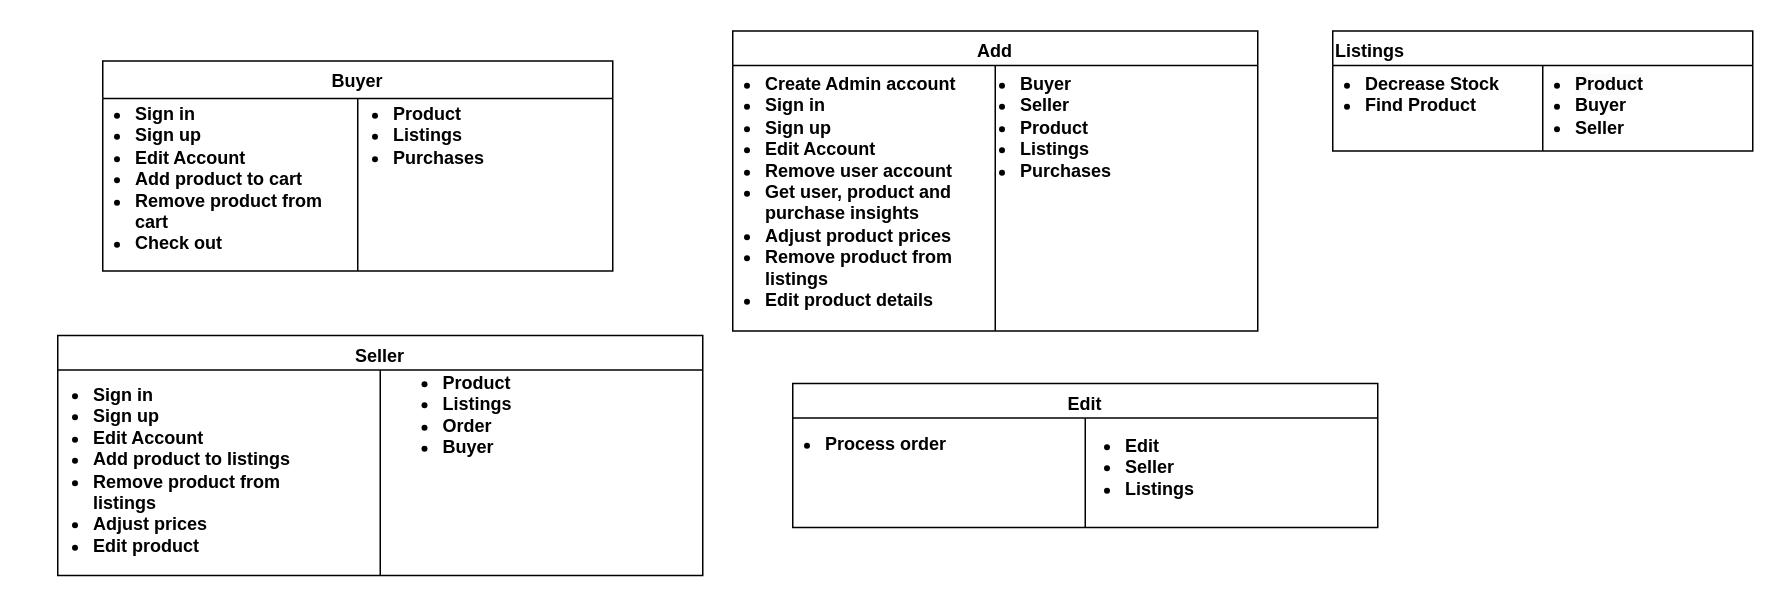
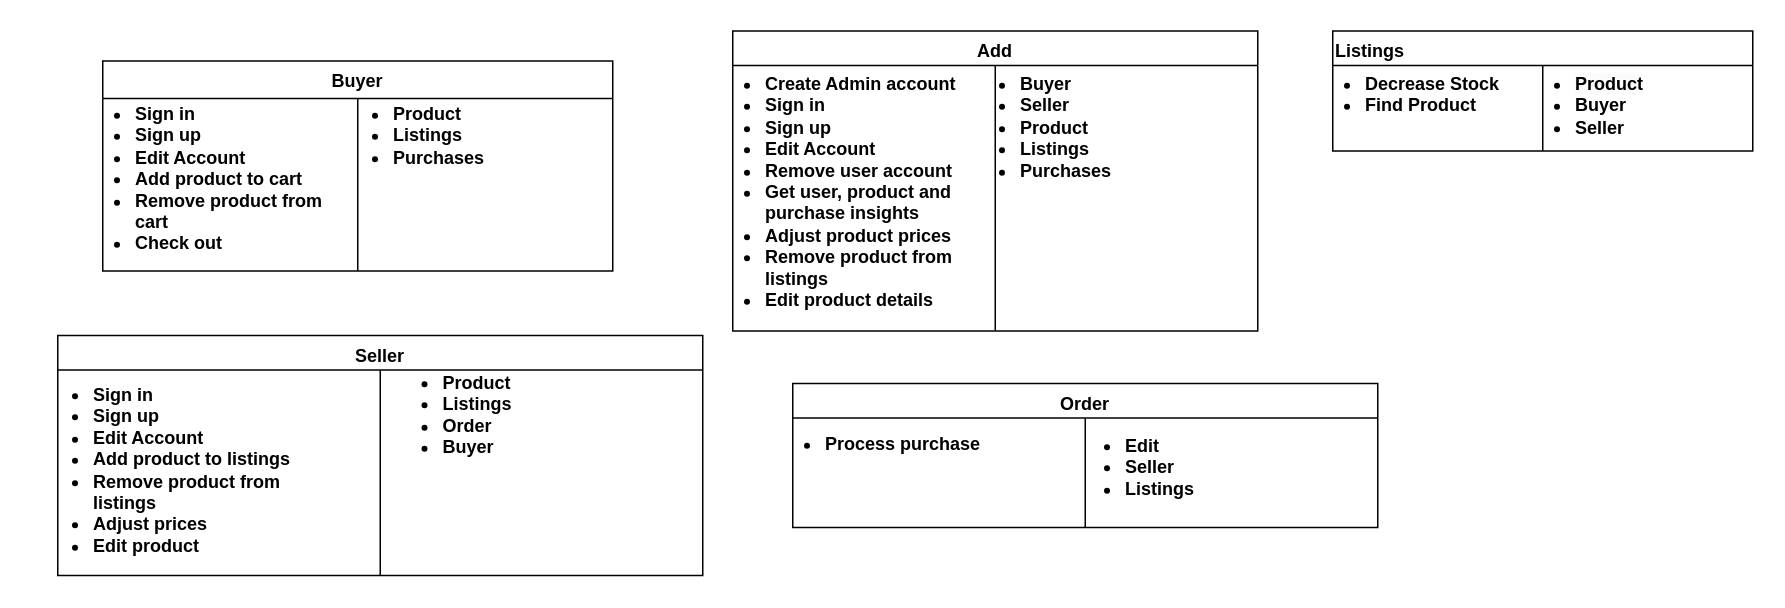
node "Edit": label "Edit" -> "Order"
node "Process order": label "Process order" -> "Process purchase"
